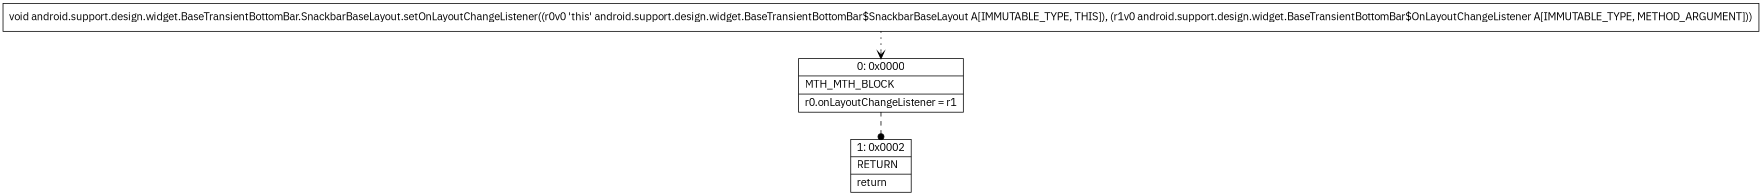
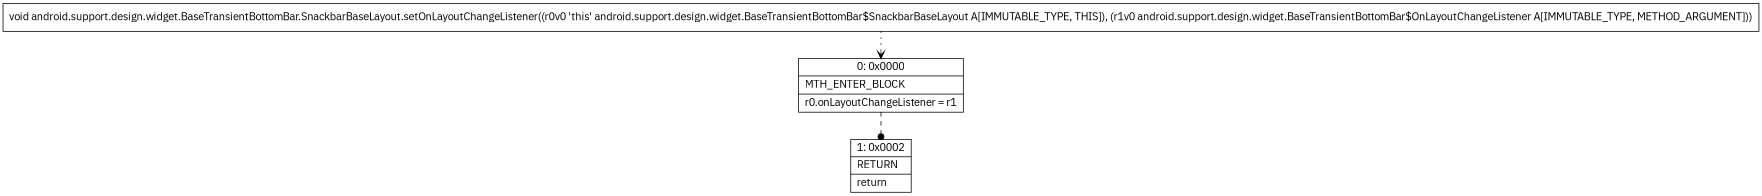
node "0: 0x0000": text "MTH_MTH_BLOCK" -> "MTH_ENTER_BLOCK"
